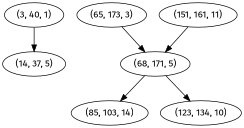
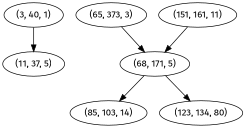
node "(65, 173, 3)": label "(65, 173, 3)" -> "(65, 373, 3)"
node "(14, 37, 5)": label "(14, 37, 5)" -> "(11, 37, 5)"
node "(123, 134, 10)": label "(123, 134, 10)" -> "(123, 134, 80)"
